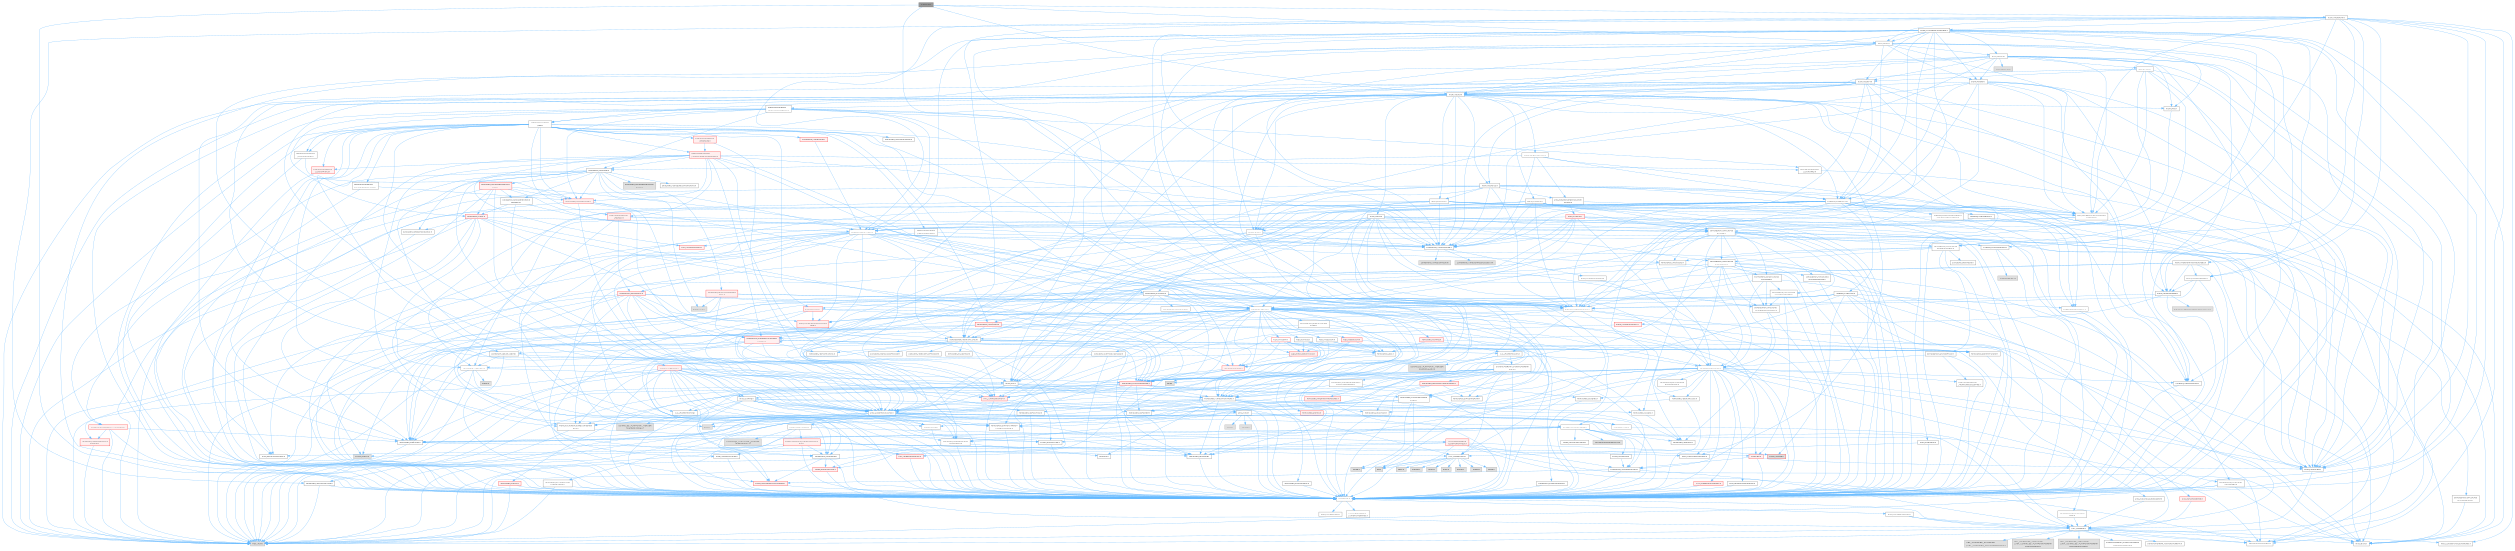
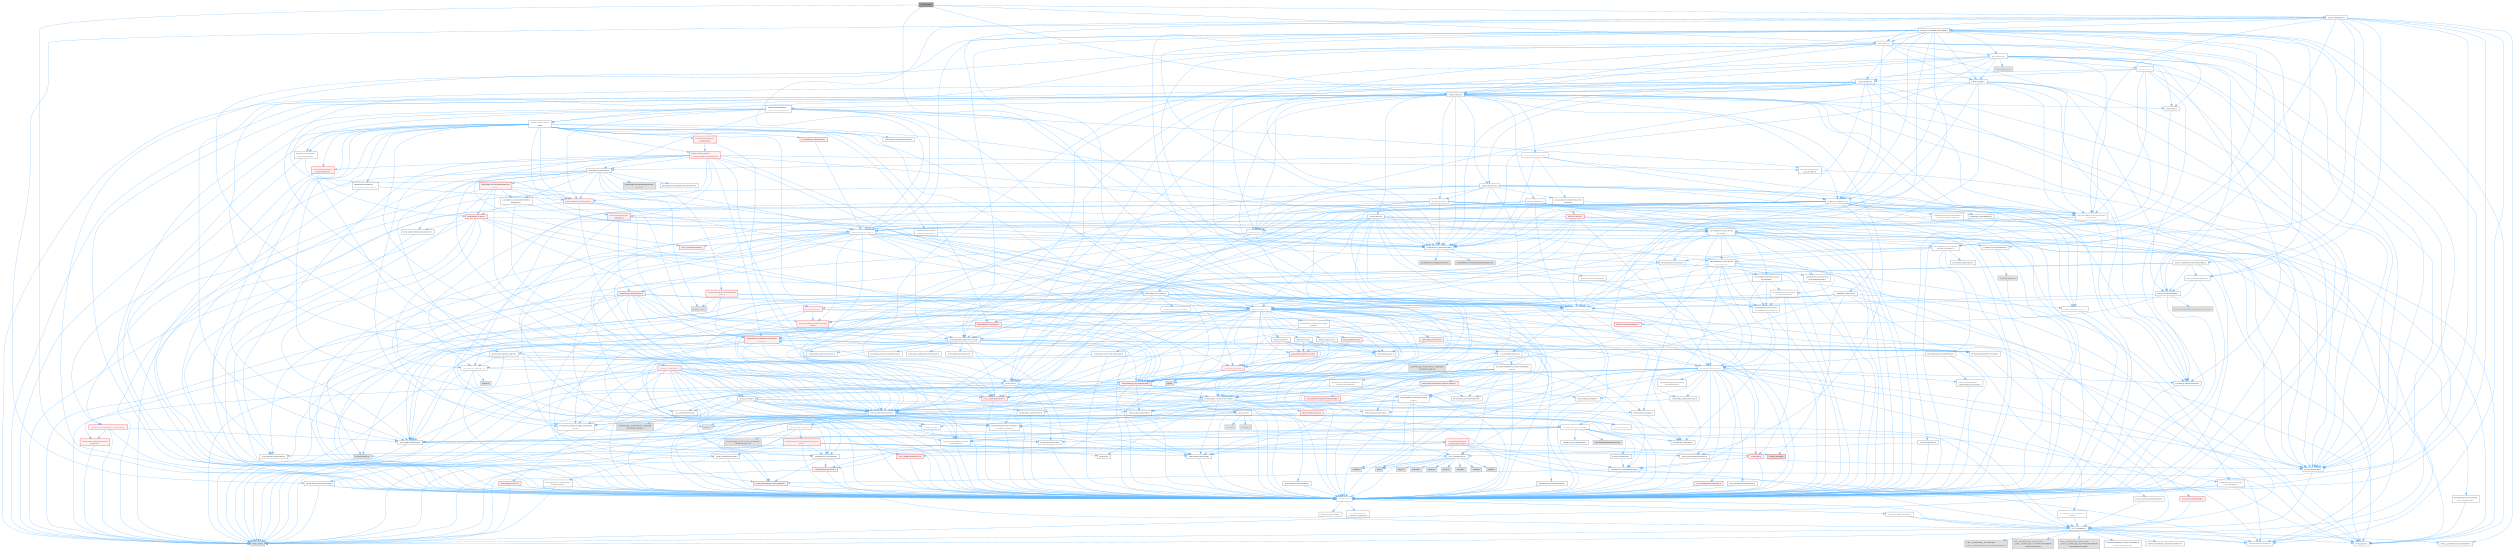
edge "Misc/LargeWorldCoordinates Serializer.h" -> "UObject/ObjectVersion.h": added
edge "Logging/LogTrace.h" -> "CoreTypes.h": now "UnrealNames.inl" -> "CoreTypes.h"
